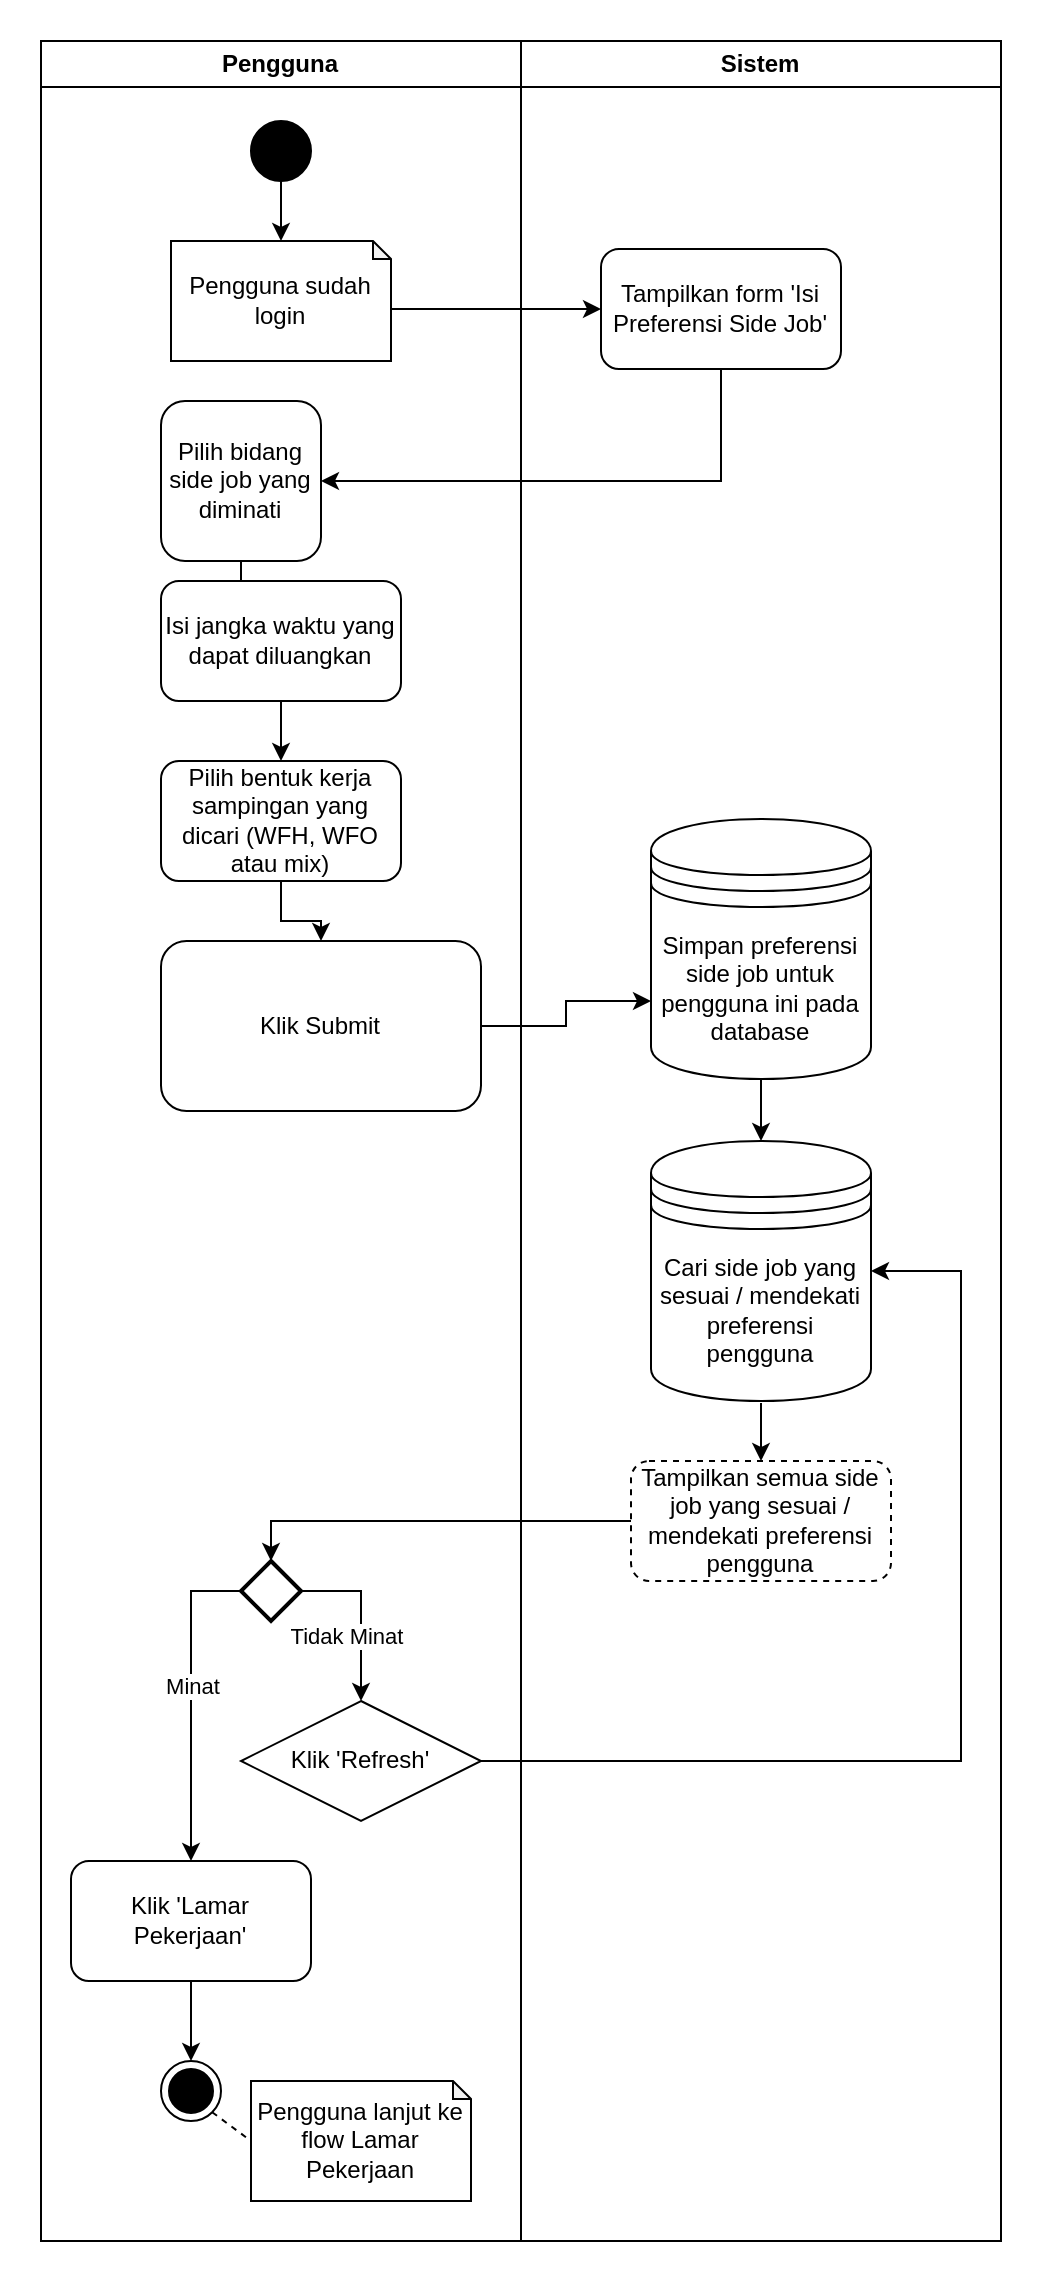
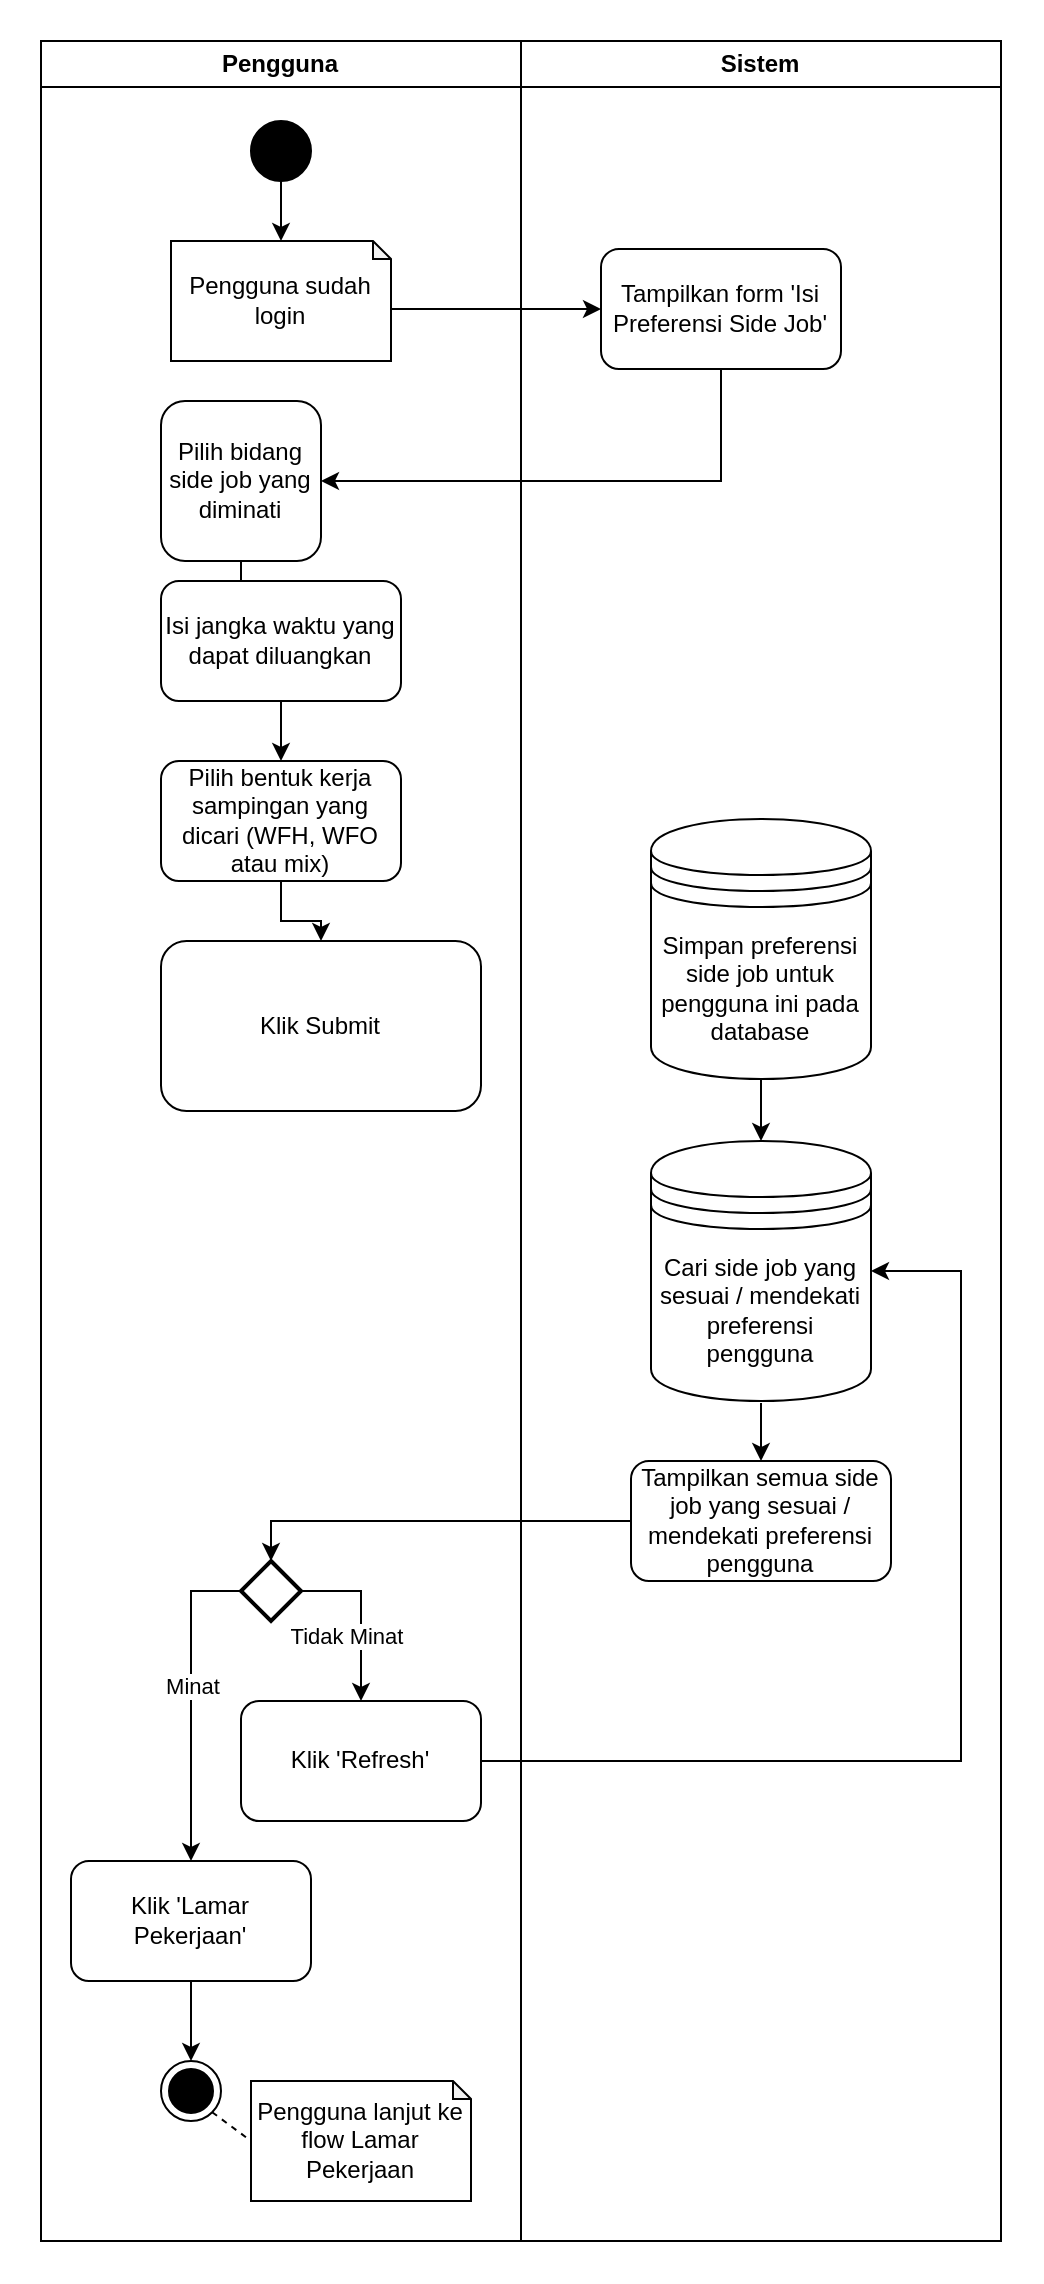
edge "Klik Submit" -> "Simpan preferensi side job untuk pengguna ini pada database": removed
node "Tampilkan semua side job yang sesuai / mendekati preferensi pengguna": style dashed -> solid
node "Klik 'Refresh'": shape diamond -> rounded rectangle
